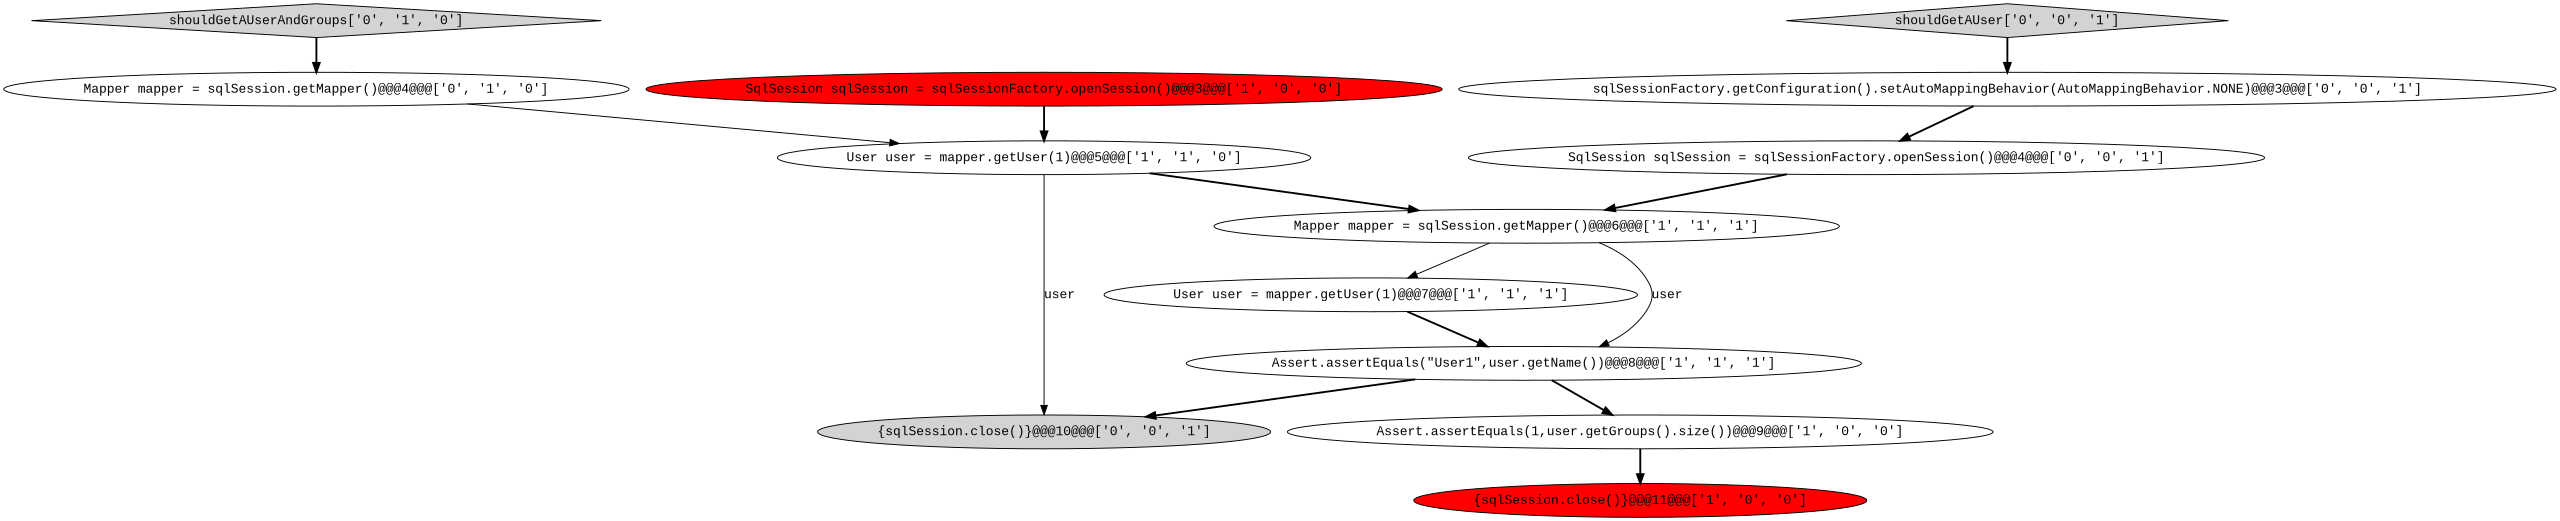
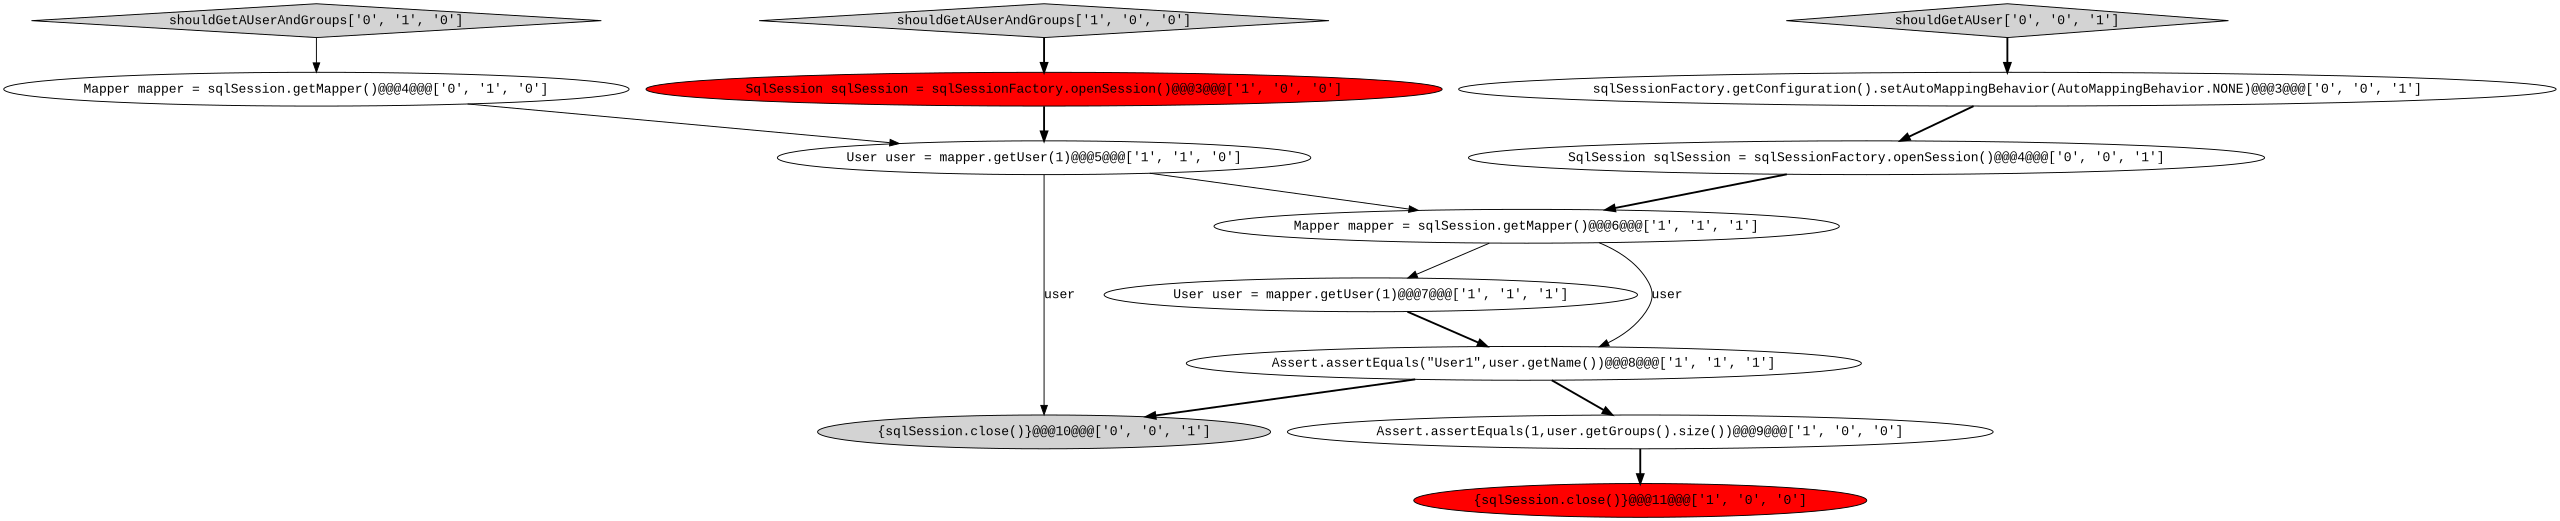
node "shouldGetAUserAndGroups['1', '0', '0']": added
edge "shouldGetAUserAndGroups['0', '1', '0']" -> "Mapper mapper = sqlSession.getMapper()@@@4@@@['0', '1', '0']": style bold -> solid
edge "User user = mapper.getUser(1)@@@5@@@['1', '1', '0']" -> "Mapper mapper = sqlSession.getMapper()@@@6@@@['1', '1', '1']": style bold -> solid
